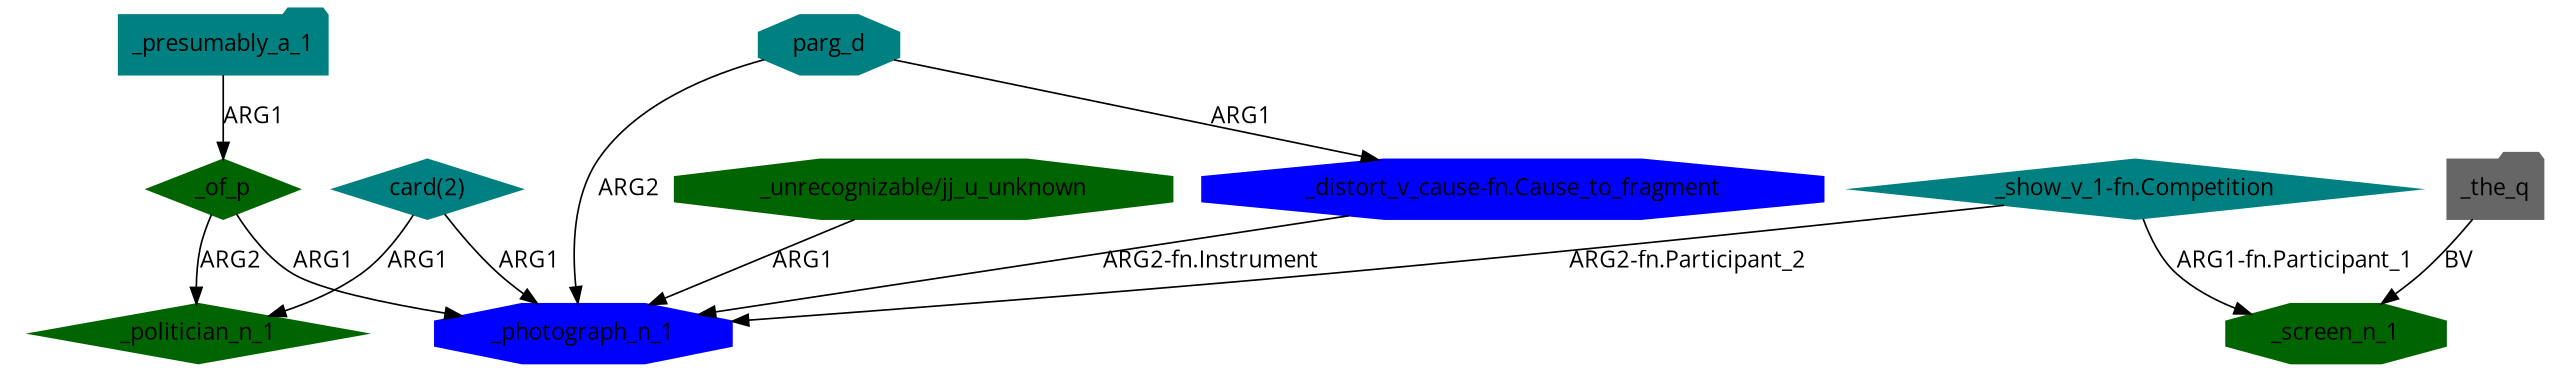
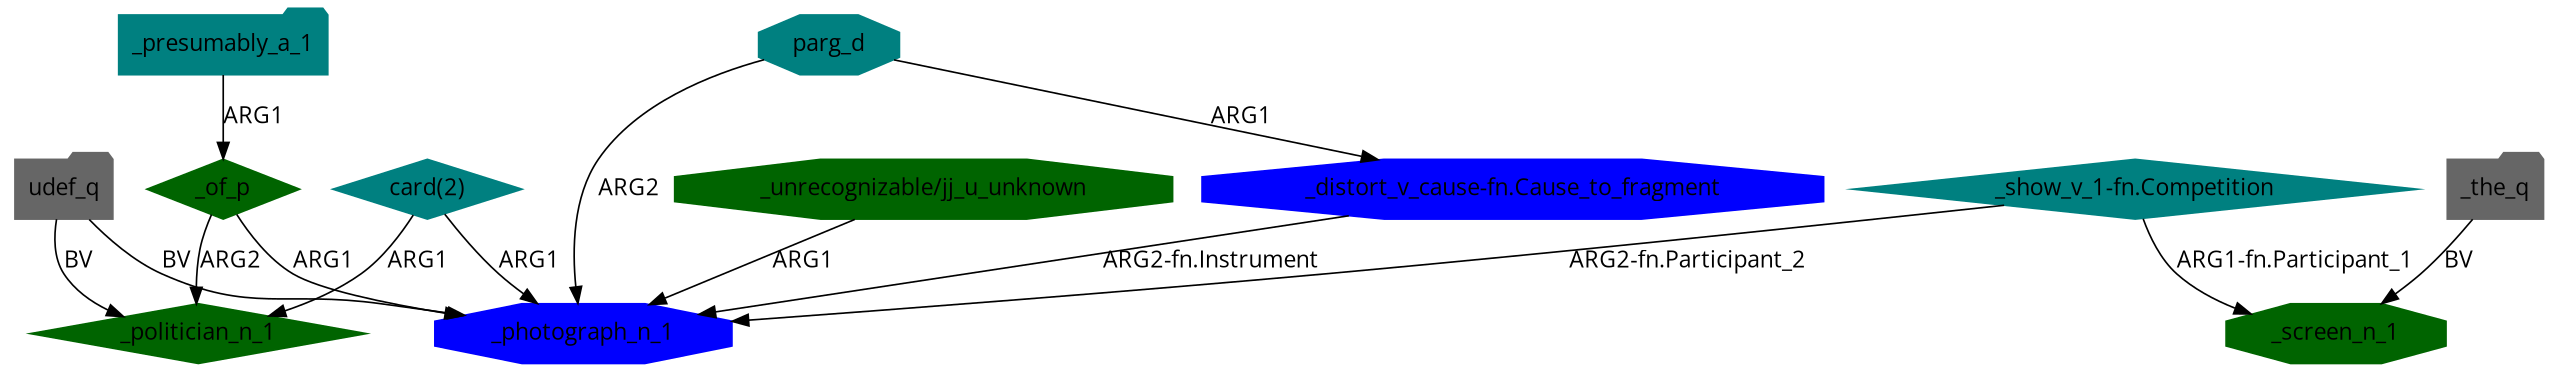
node "udef_q": added
